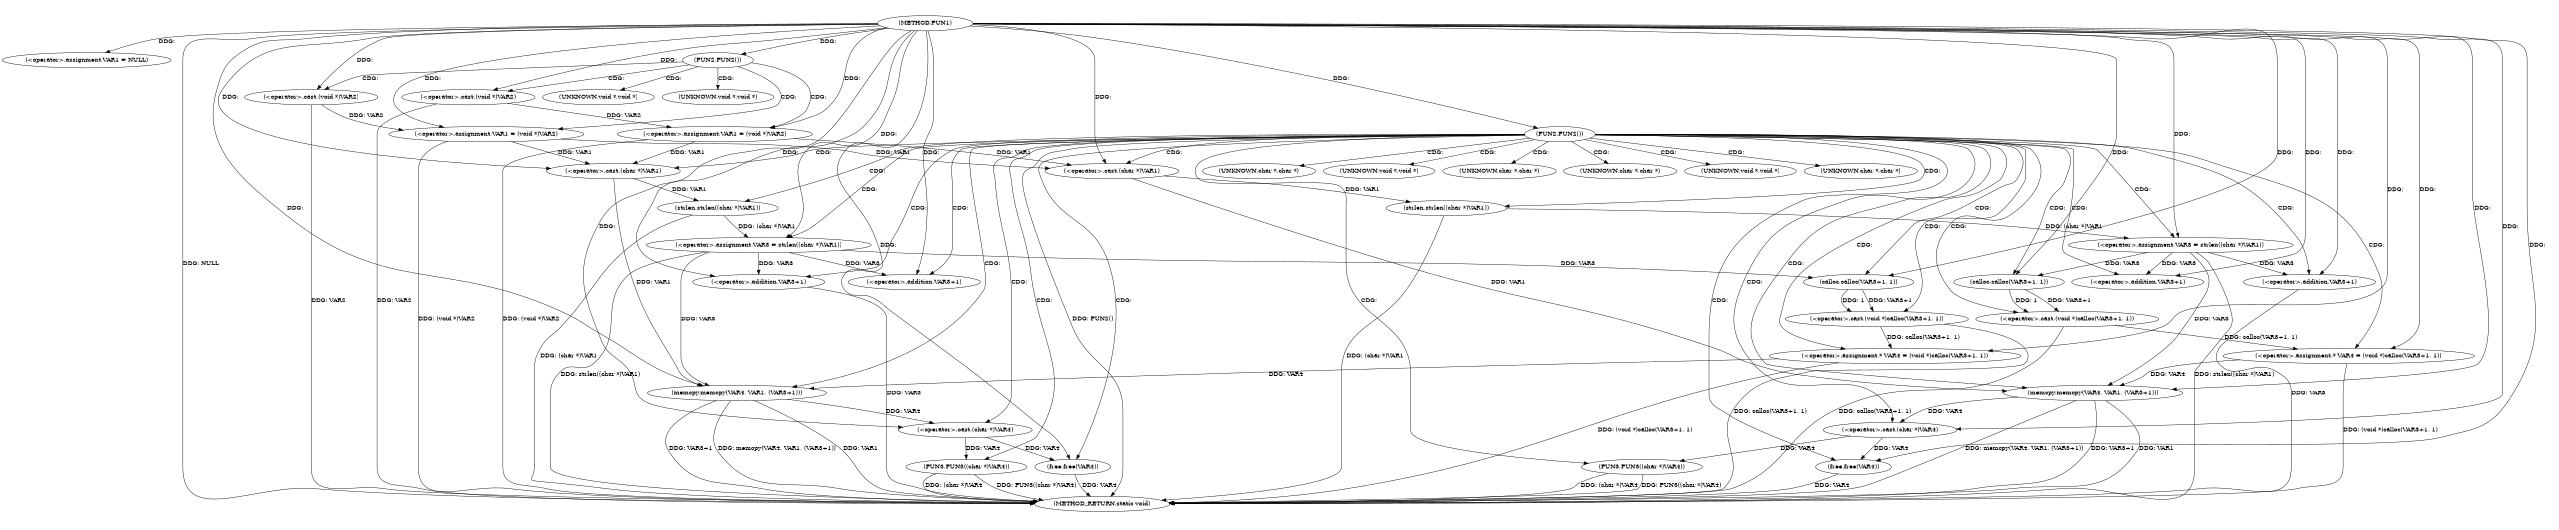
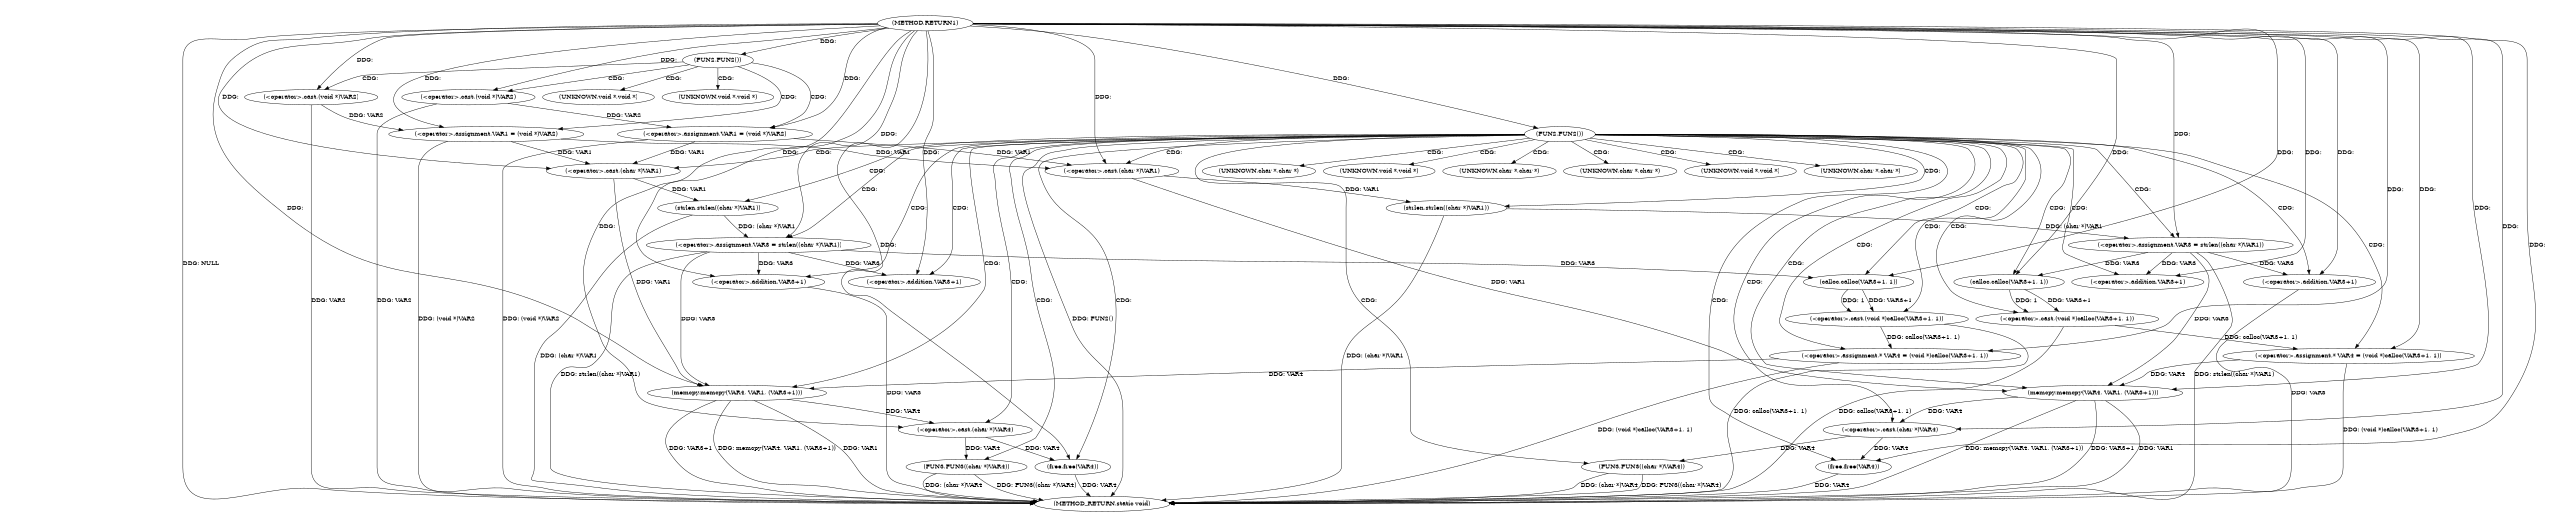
node "(METHOD,FUN1)": label "(METHOD,FUN1)" -> "(METHOD,RETURN1)"
node "(<operator>.assignment,VAR1 = NULL)": removed
